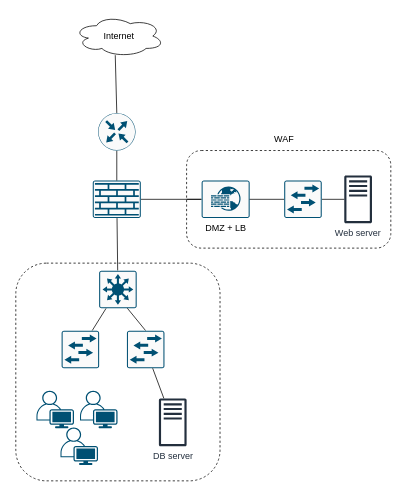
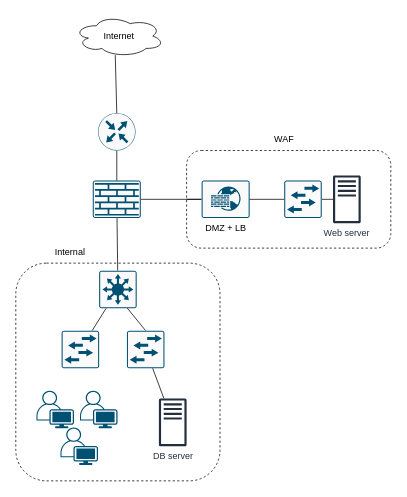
node "Web server": moved (358, 199) -> (346, 199)
node "Internal": added
